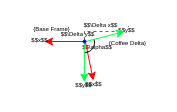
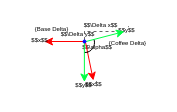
node "{Base Frame}": label "{Base Frame}" -> "{Base Delta}"
